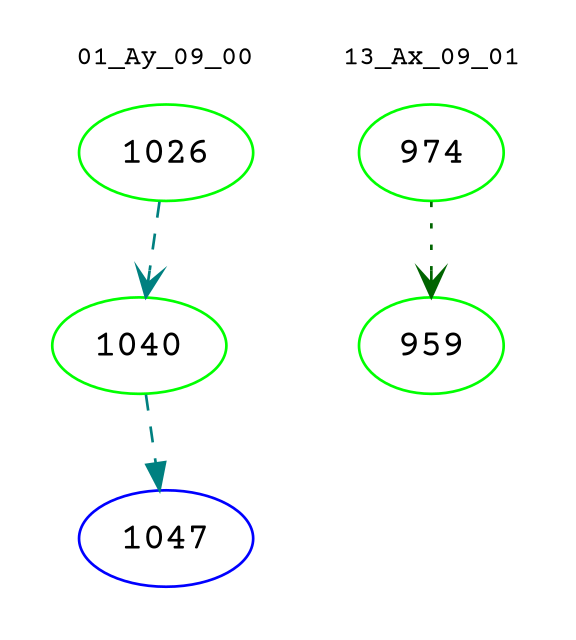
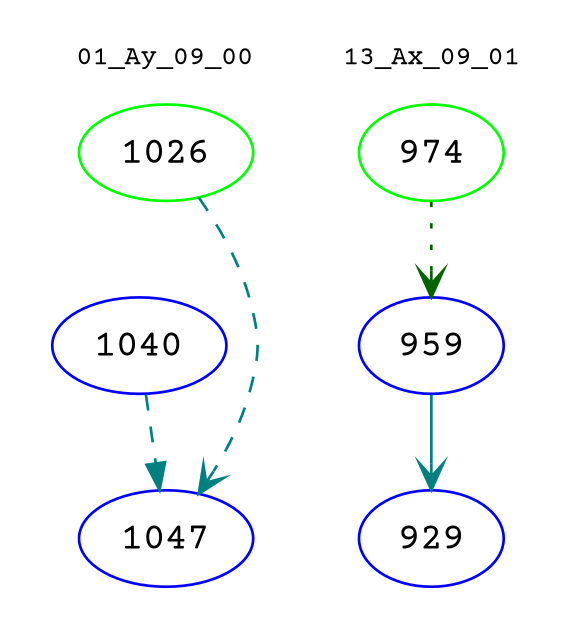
edge "1026" -> "1040": now "1026" -> "1047"
node "1040": color green -> blue
node "959": color green -> blue
node "929": added
